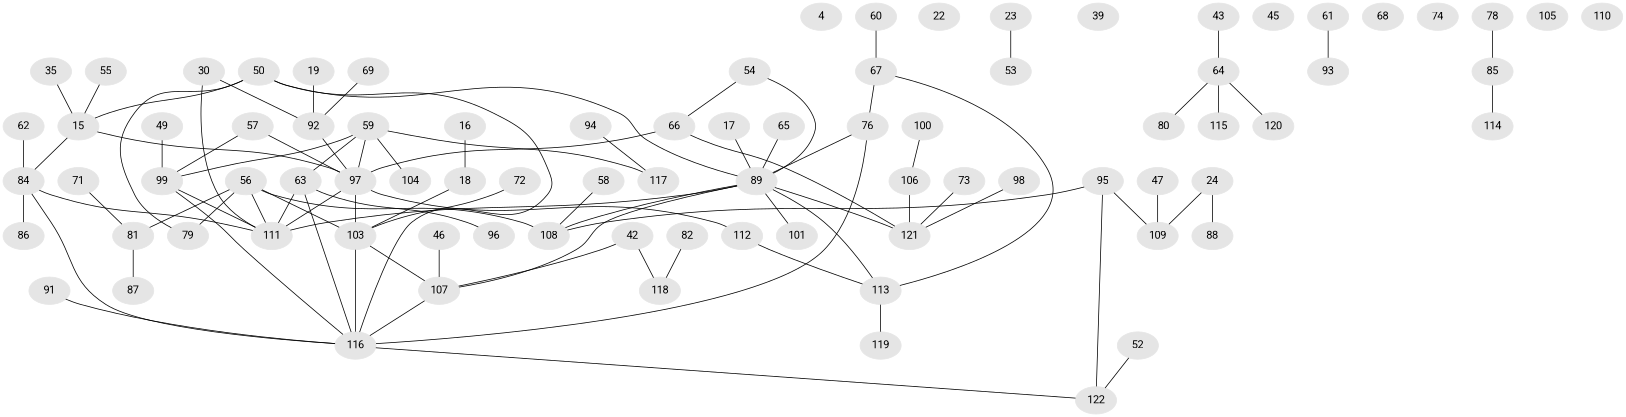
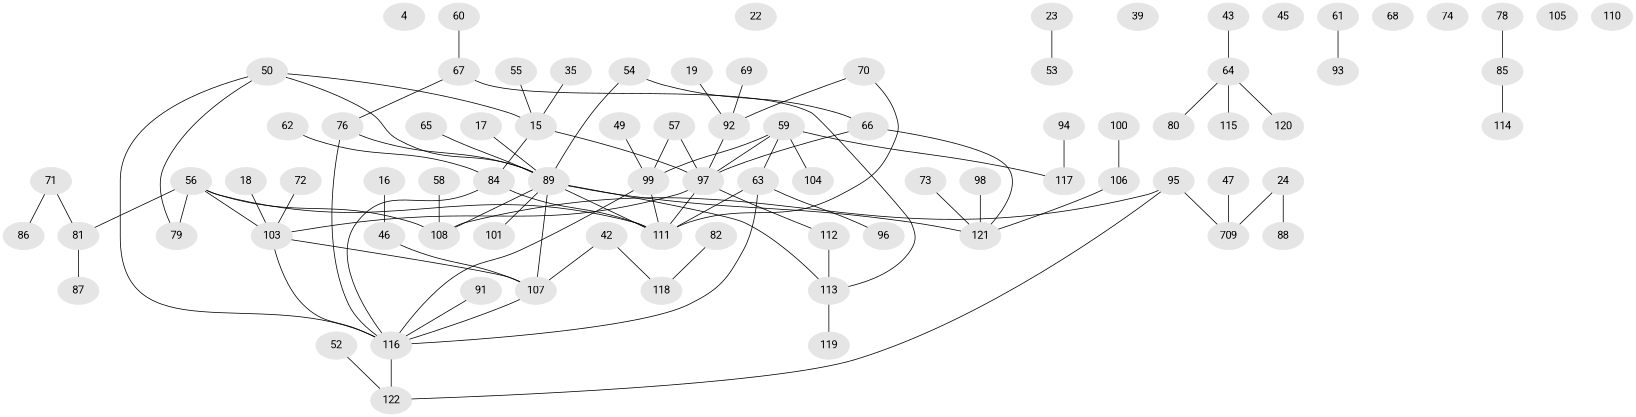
node "30": label "30" -> "70"
edge "16" -- "18": now "16" -- "46"
edge "84" -- "86": now "71" -- "86"
node "109": label "109" -> "709"
